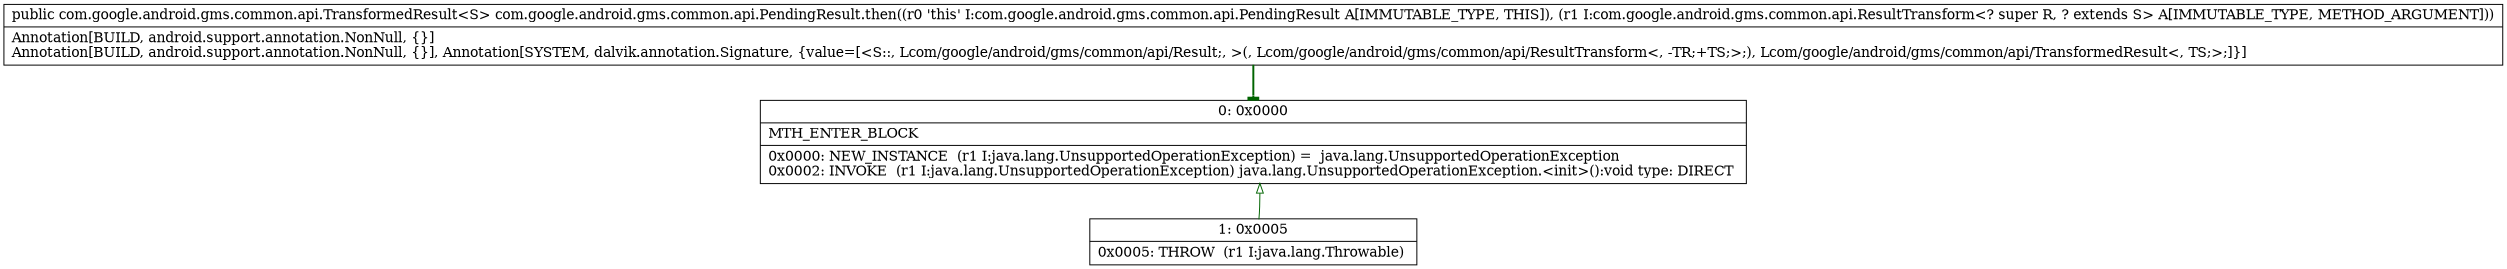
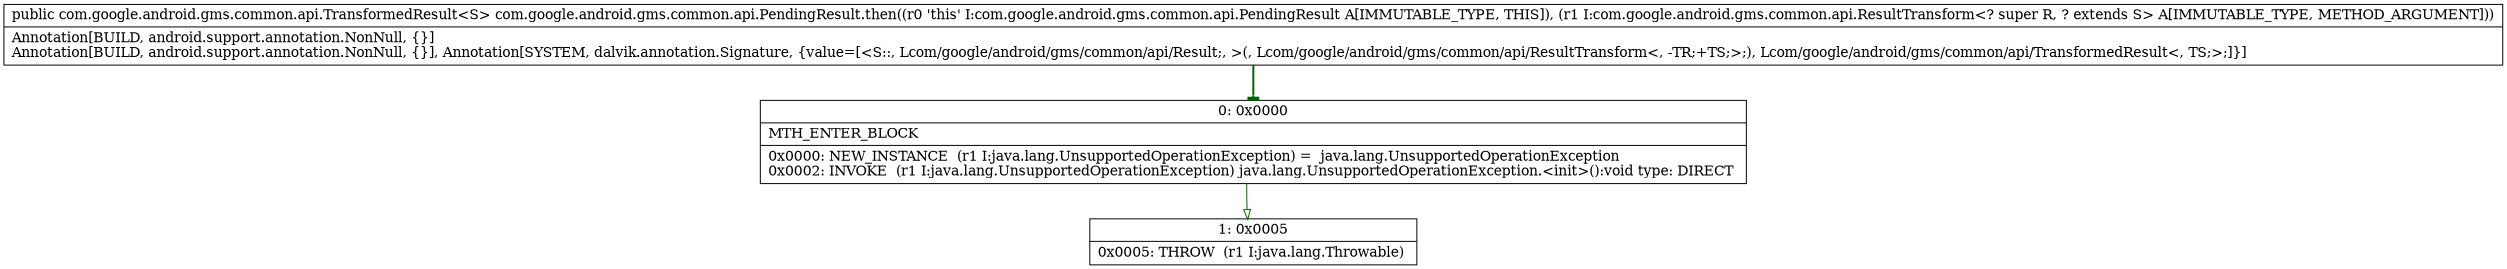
edge "1: 0x0005" -> "0: 0x0000": reversed
